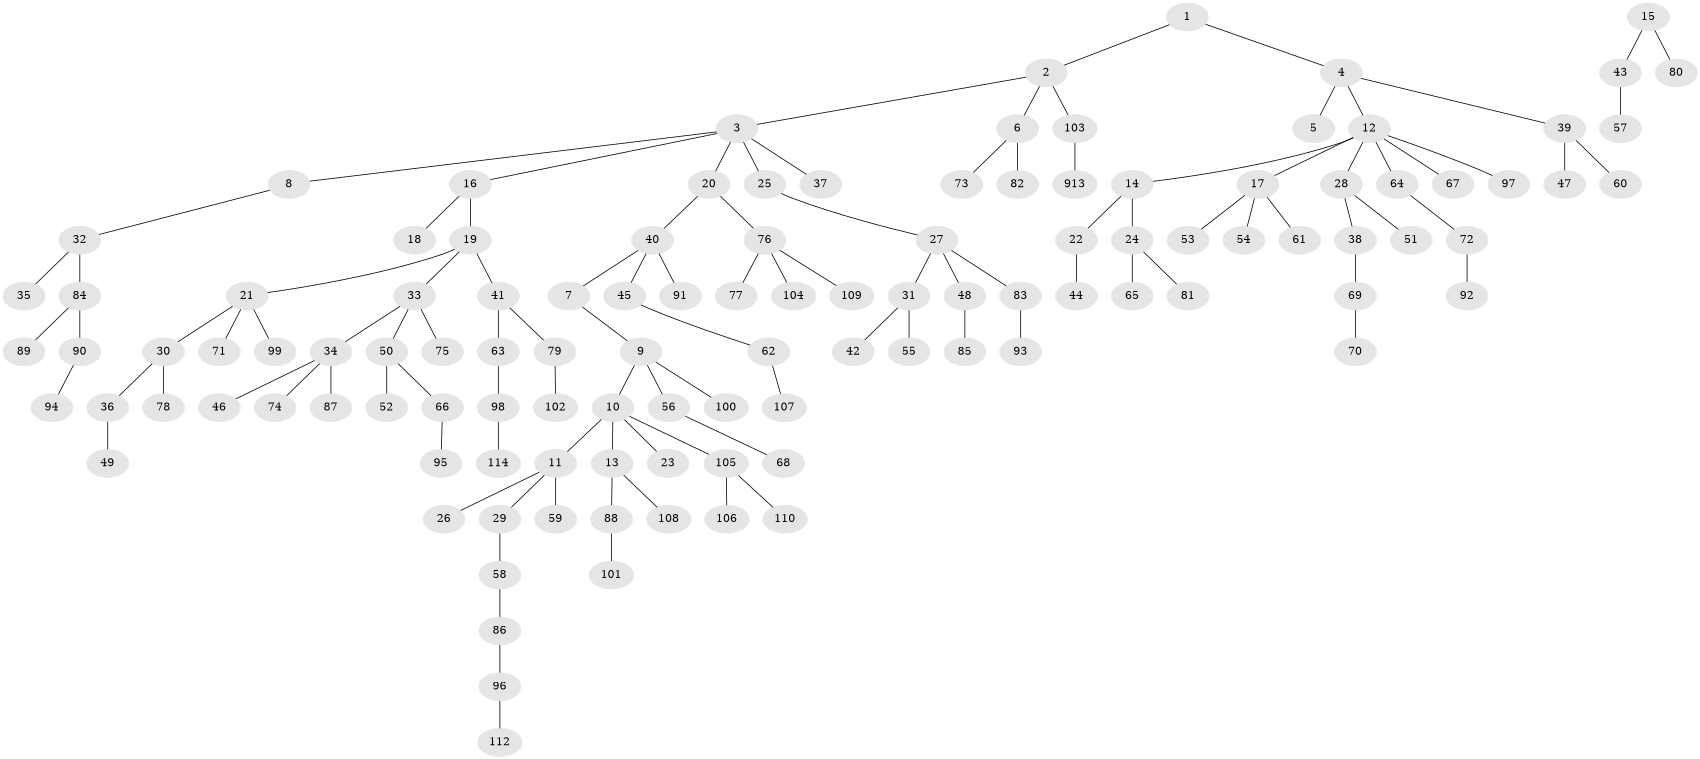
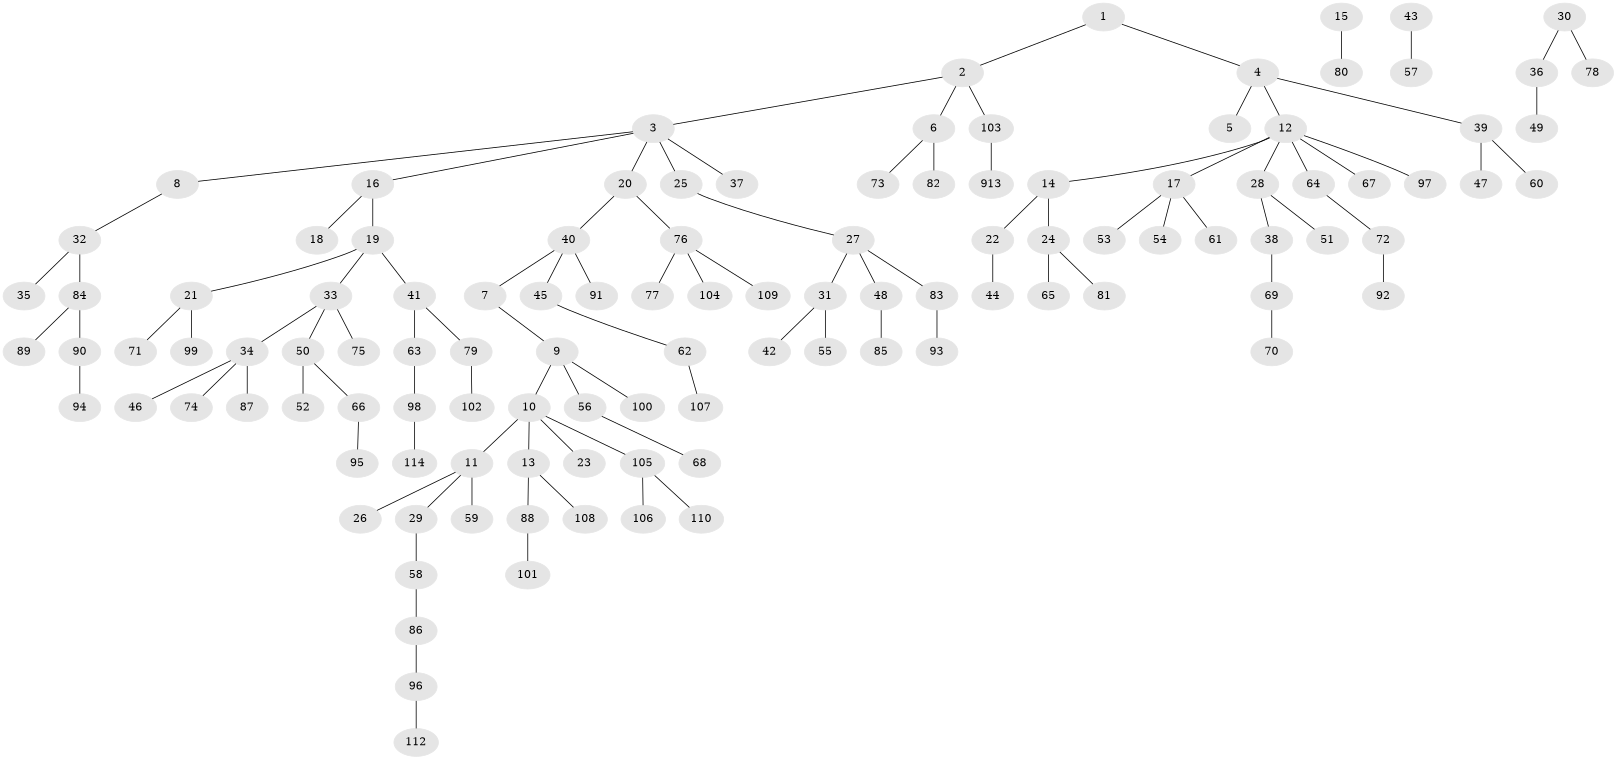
edge "15" -- "43": removed
edge "21" -- "30": removed
